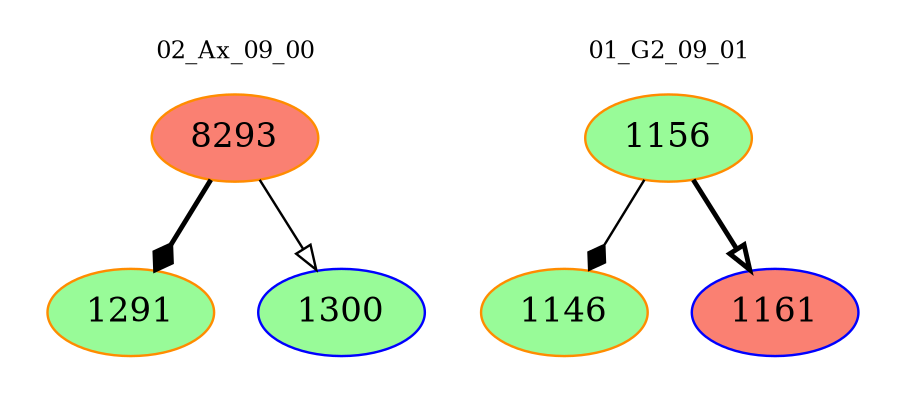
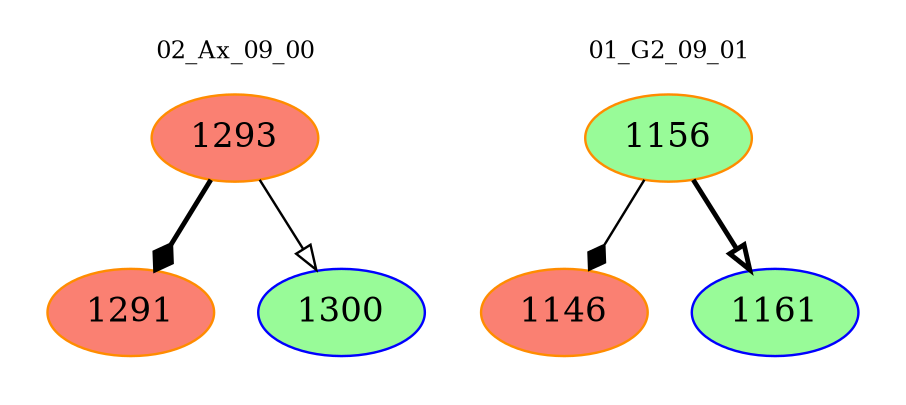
node "8293": label "8293" -> "1293"
node "1291": fillcolor palegreen -> salmon
node "1146": fillcolor palegreen -> salmon
node "1161": fillcolor salmon -> palegreen
